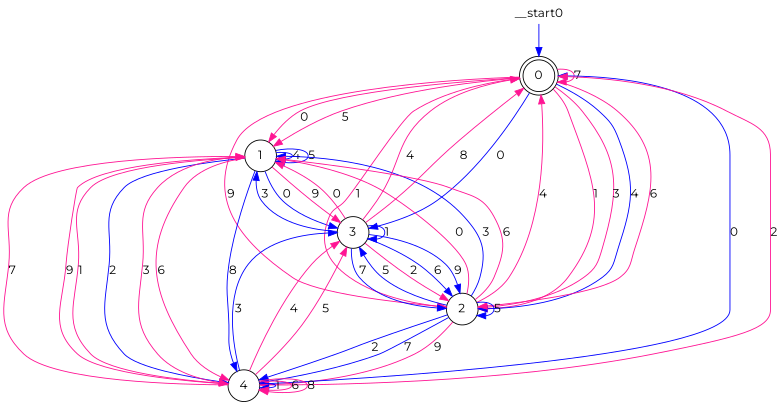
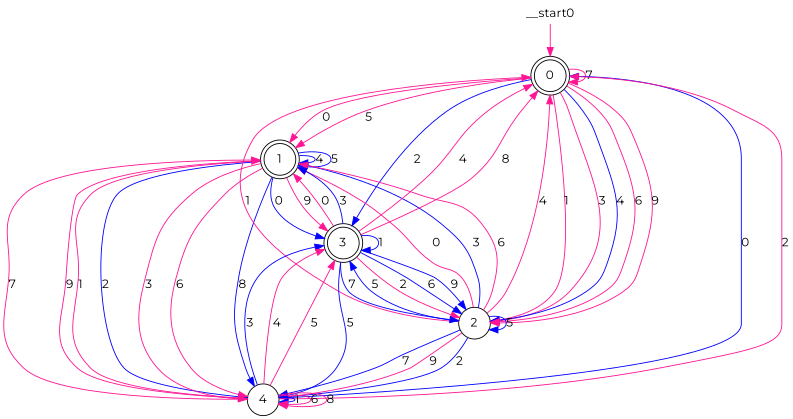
edge "__start0" -> "0": color blue -> deeppink
node "1": shape circle -> doublecircle
edge "0" -> "3": label "0" -> "2"
node "3": shape circle -> doublecircle
edge "3" -> "4": added, label "5"
